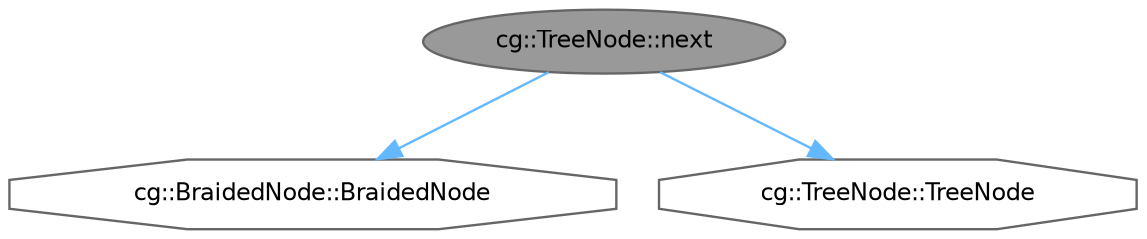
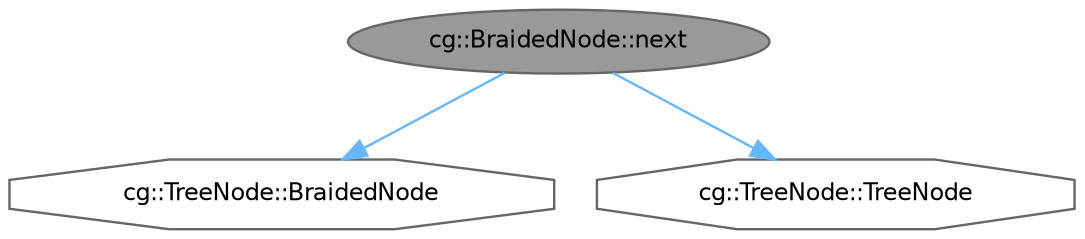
node "cg::TreeNode::next": label "cg::TreeNode::next" -> "cg::BraidedNode::next"
node "cg::BraidedNode::BraidedNode": label "cg::BraidedNode::BraidedNode" -> "cg::TreeNode::BraidedNode"
